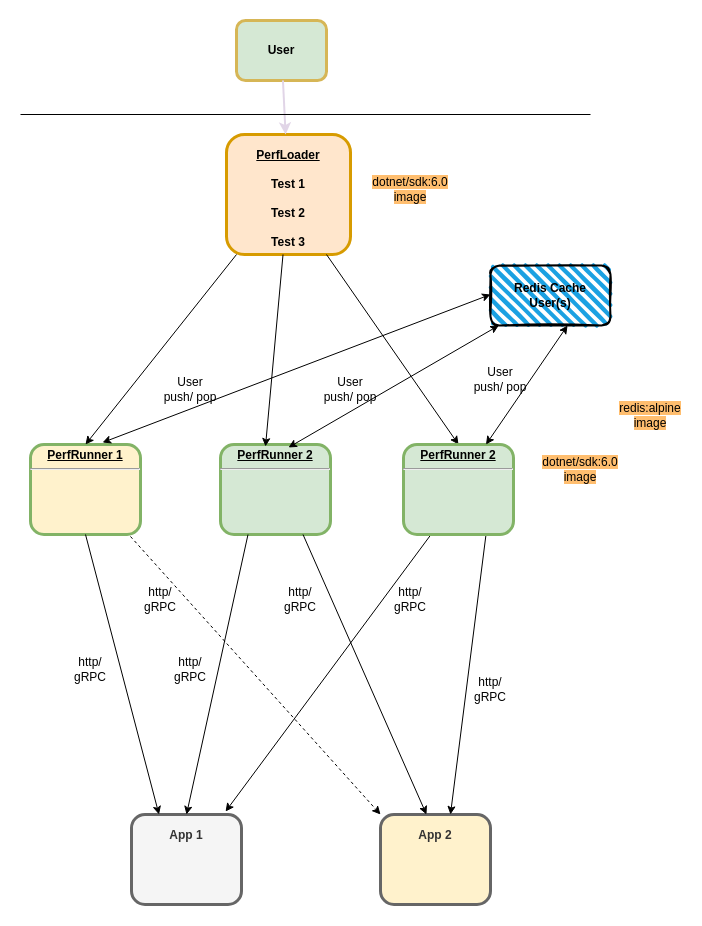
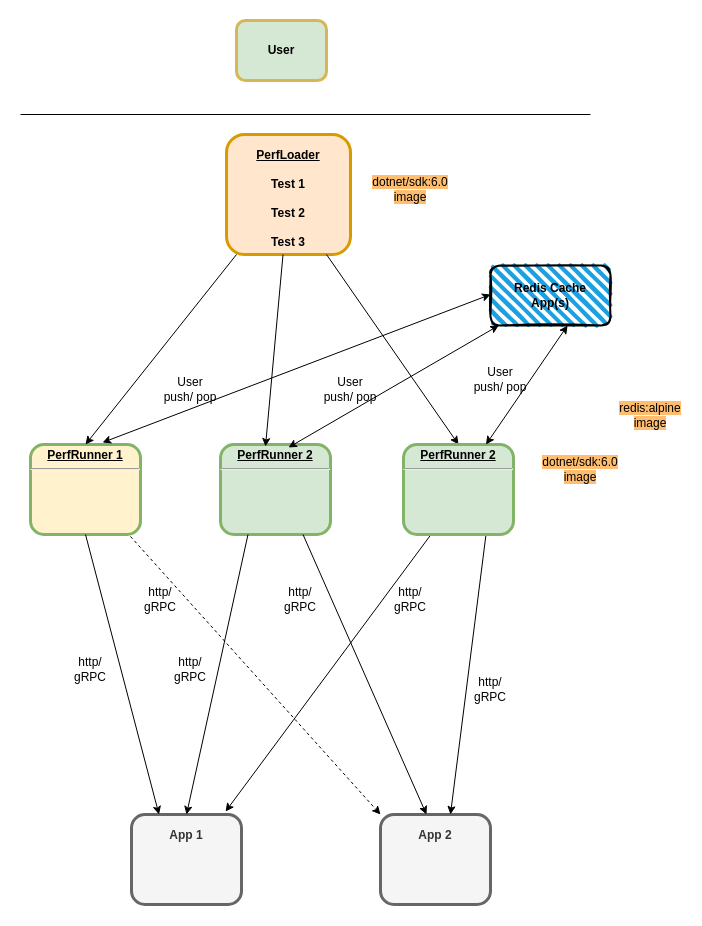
edge "User" -> "PerfLoader Test 1 Test 2 Test 3": removed
node "Redis Cache User(s)": label "Redis Cache User(s)" -> "Redis Cache App(s)"
node "App 2": fillcolor #fff2cc -> #f5f5f5
